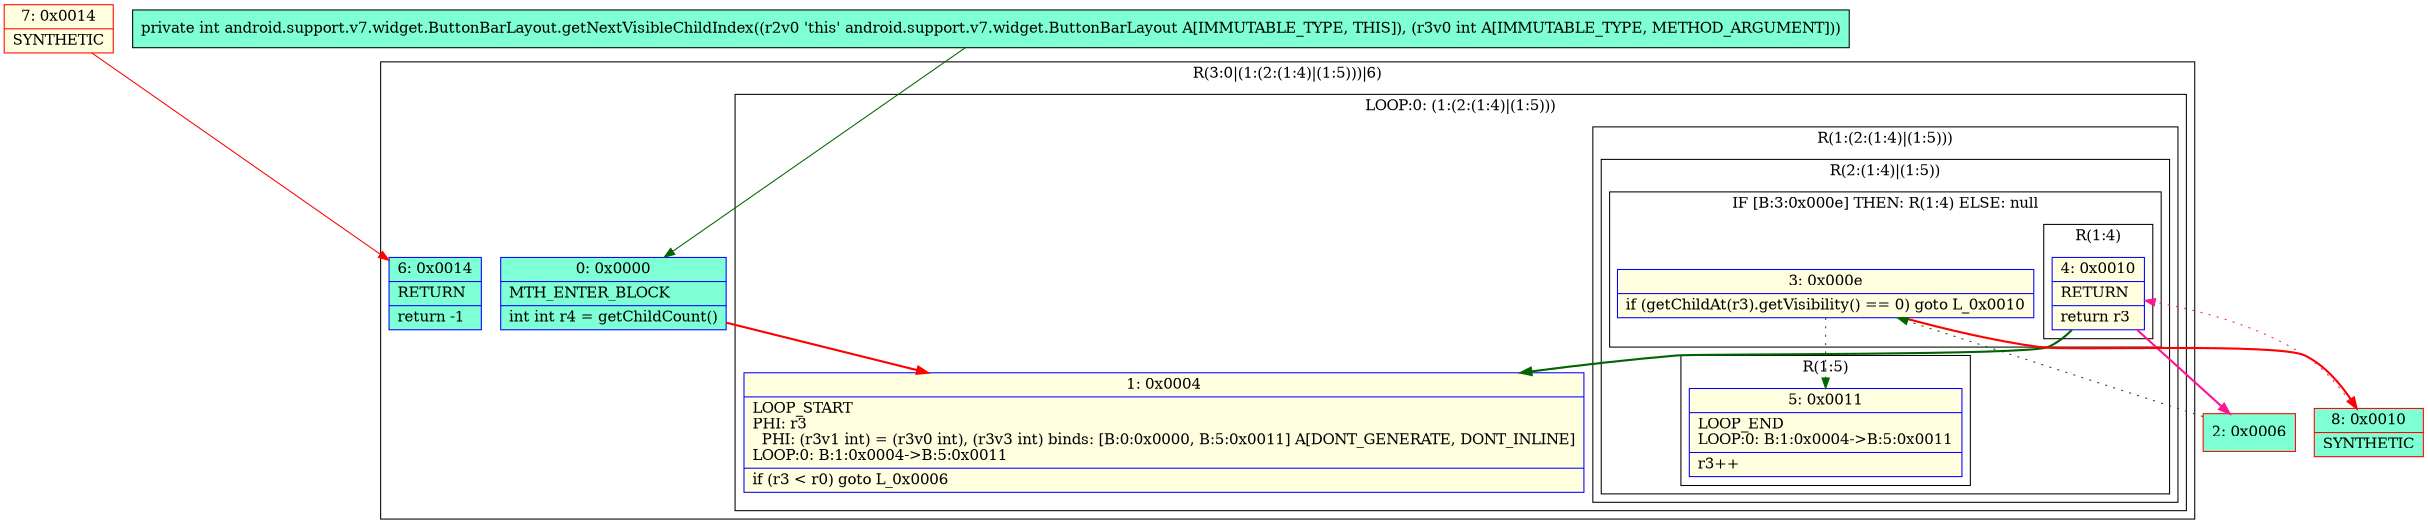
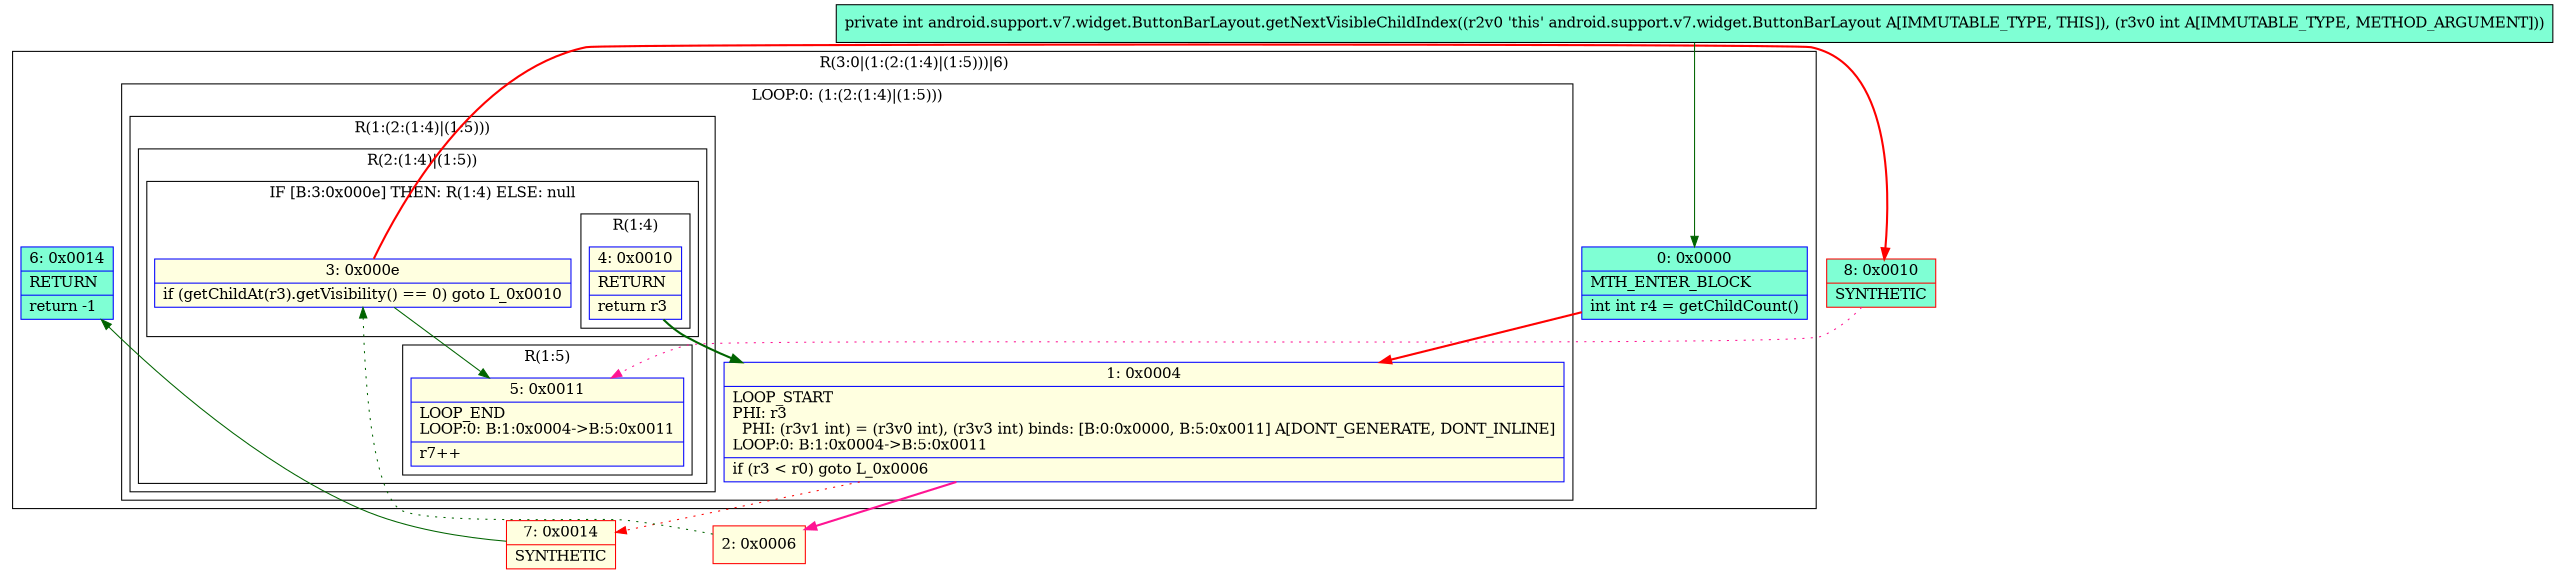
edge "7: 0x0014" -> "6: 0x0014": color red -> darkgreen
edge "8: 0x0010" -> "4: 0x0010": now "8: 0x0010" -> "5: 0x0011"
edge "3: 0x000e" -> "5: 0x0011": style dotted -> solid
edge "4: 0x0010" -> "2: 0x0006": now "1: 0x0004" -> "2: 0x0006"
node "2: 0x0006": fillcolor aquamarine -> lightyellow
node "5: 0x0011": text "r3++" -> "r7++"
edge "1: 0x0004" -> "7: 0x0014": added
